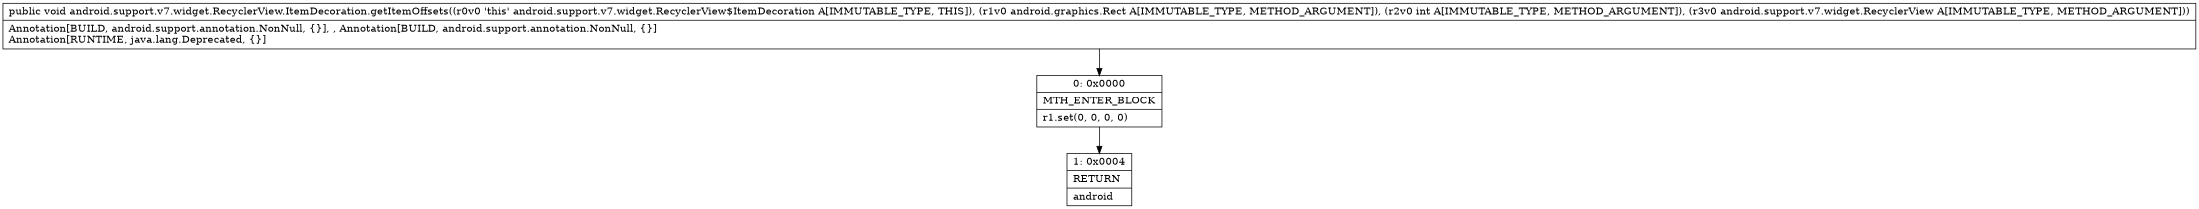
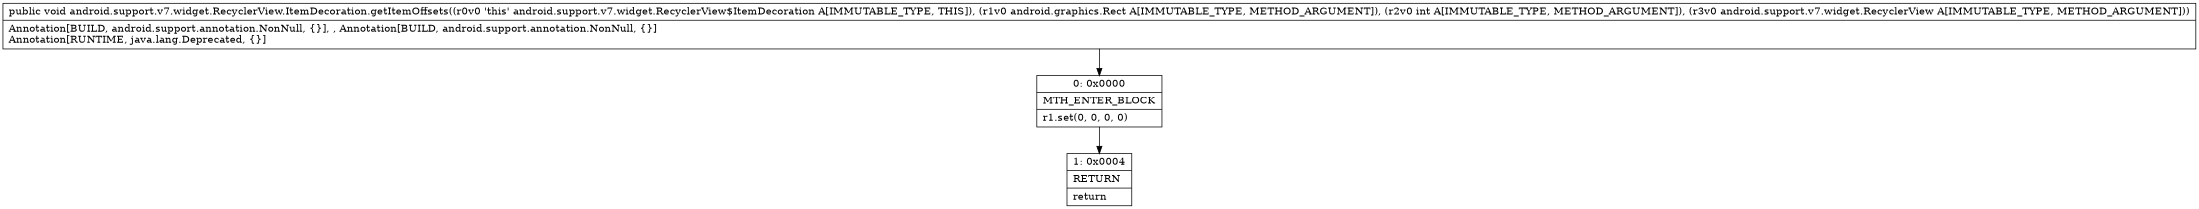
node "1: 0x0004": text "android" -> "return"
